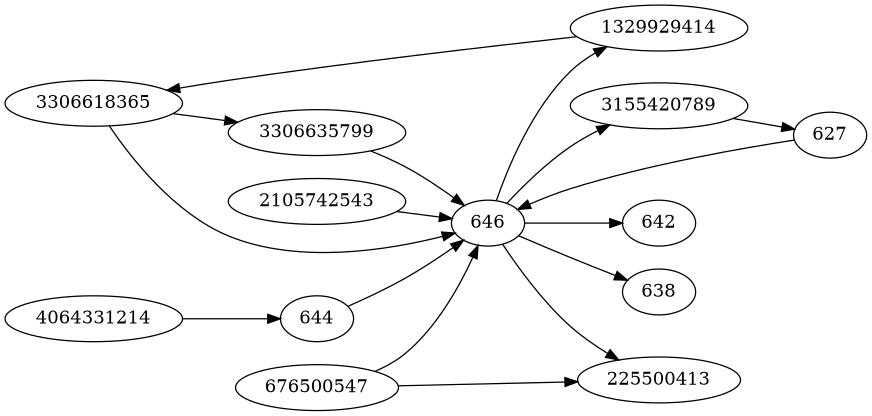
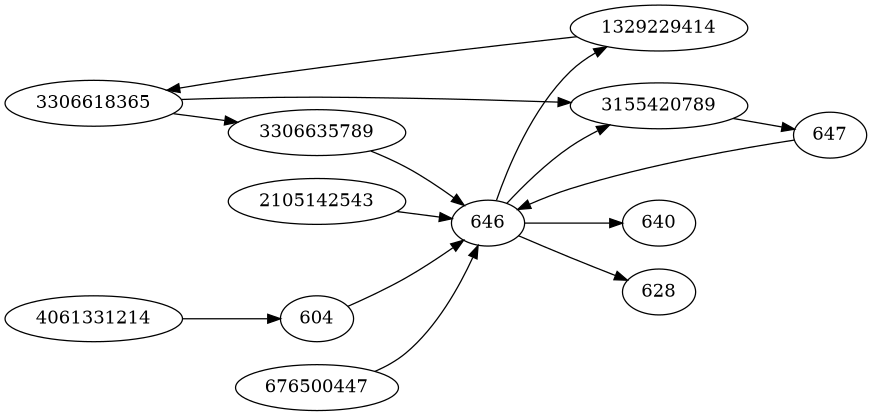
node "1329929414": label "1329929414" -> "1329229414"
node "3306635799": label "3306635799" -> "3306635789"
node "627": label "627" -> "647"
node "2105742543": label "2105742543" -> "2105142543"
node "642": label "642" -> "640"
edge "3306618365" -> "646": now "3306618365" -> "3155420789"
node "638": label "638" -> "628"
node "4064331214": label "4064331214" -> "4061331214"
node "644": label "644" -> "604"
node "225500413": removed
node "676500547": label "676500547" -> "676500447"
